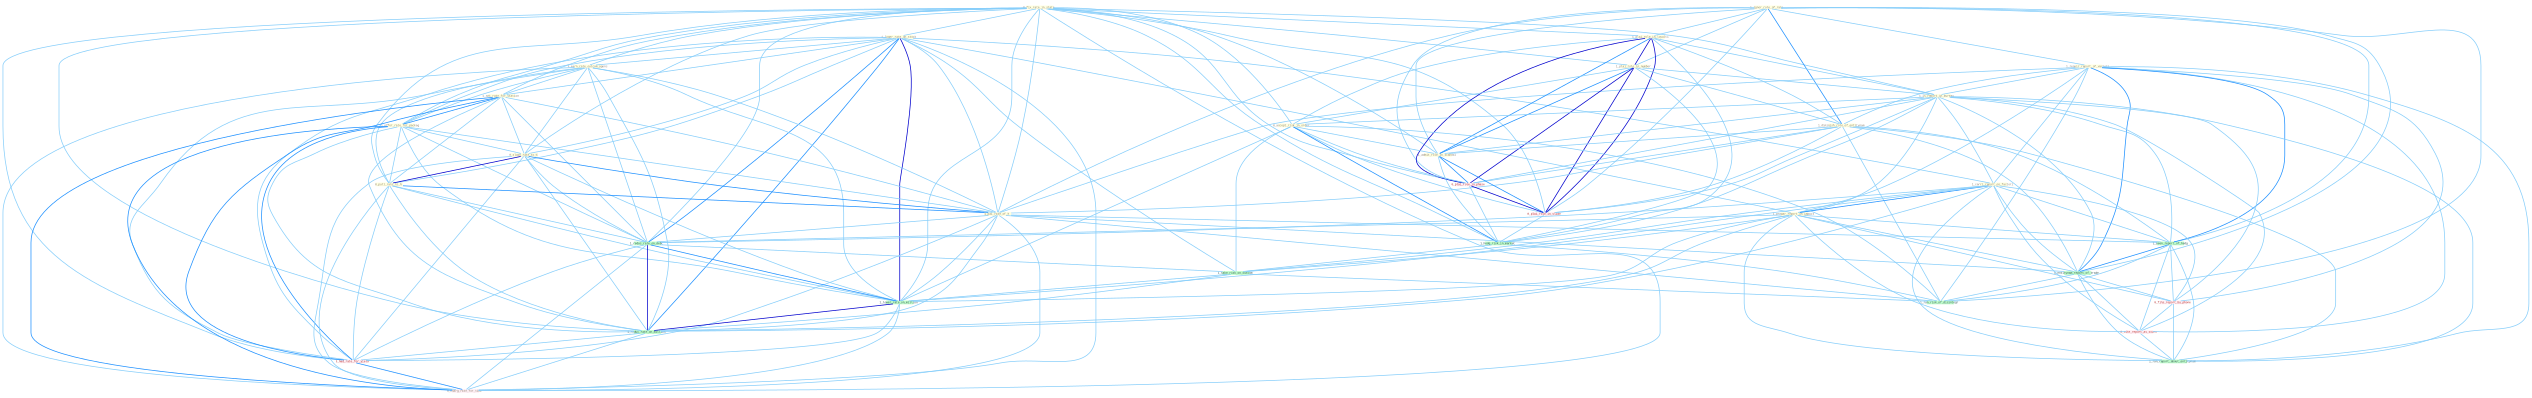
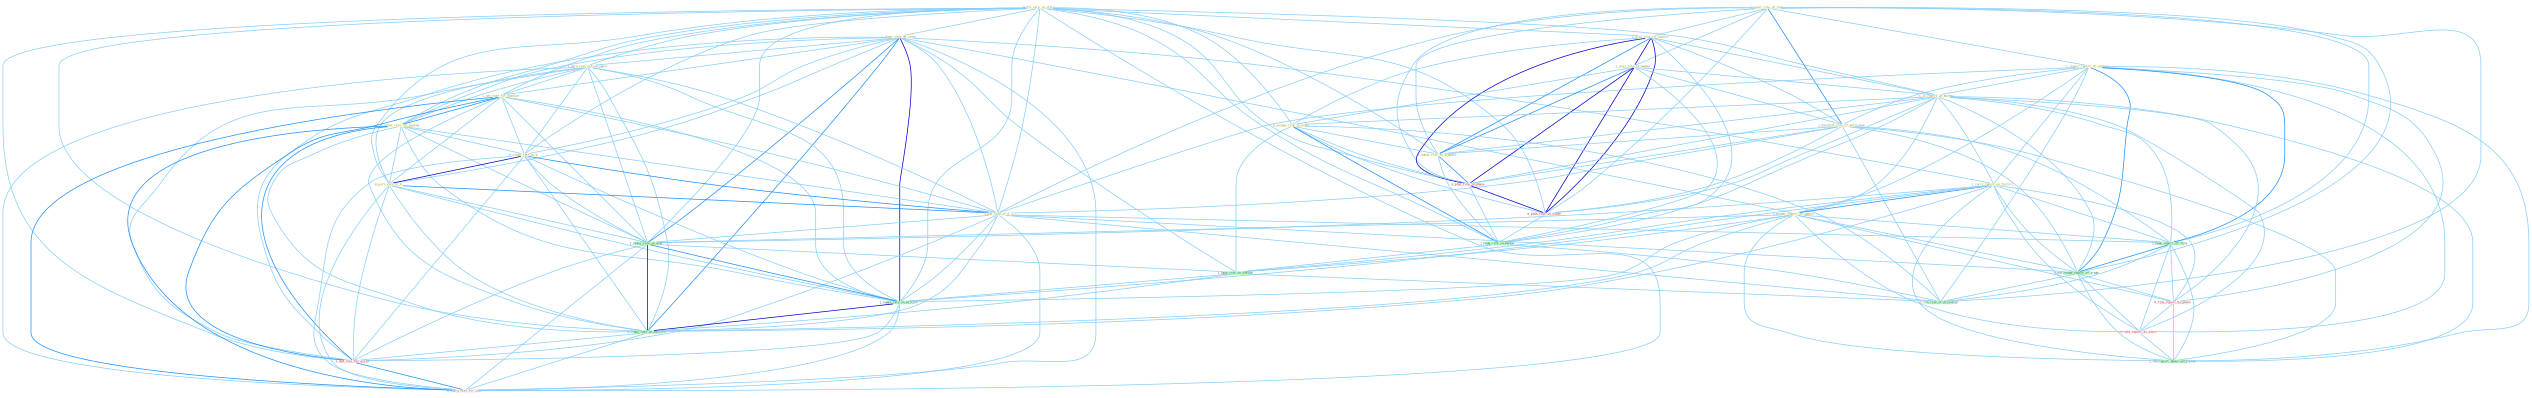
edge "0_fix_rate_in_state" -- "1_plai_role_in_number": removed
edge "1_admit_role_in_scandal" -- "0_plai_role_in_slide": removed
edge "0_accept_risk_in_order" -- "1_lower_rate_on_million": now "1_set_rate_for_station" -- "1_lower_rate_on_million"
node "1_been_report_of_hedg": label "1_been_report_of_hedg" -> "1_been_report_of_firm"
